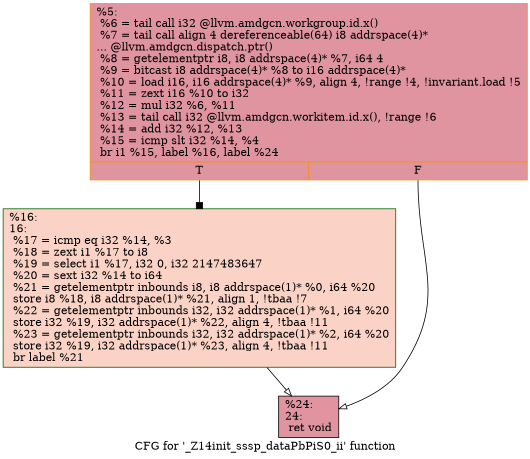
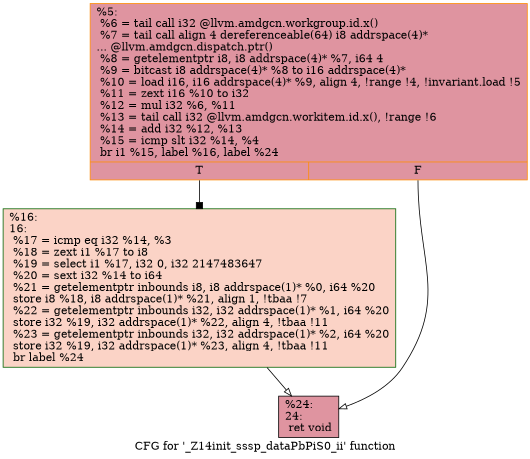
node "%16:": text "br label %21" -> "br label %24"
